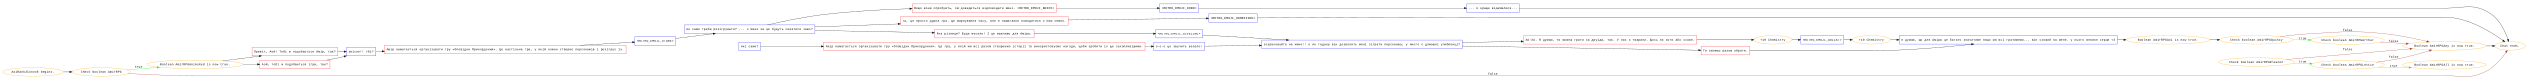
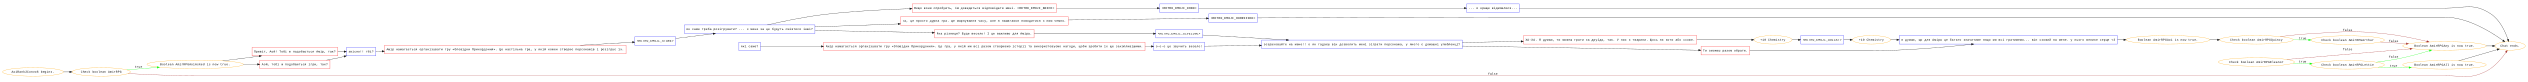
edge "Boolean AmirRPGAll is now true." -> "Chat ends.": added
edge "Check boolean AmirRPGLettie" -> "Boolean AmirRPGAny is now true.": color brown -> green
